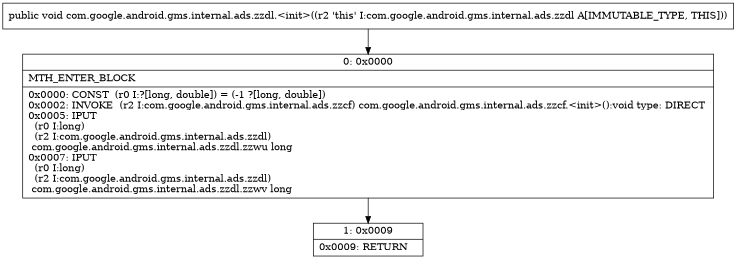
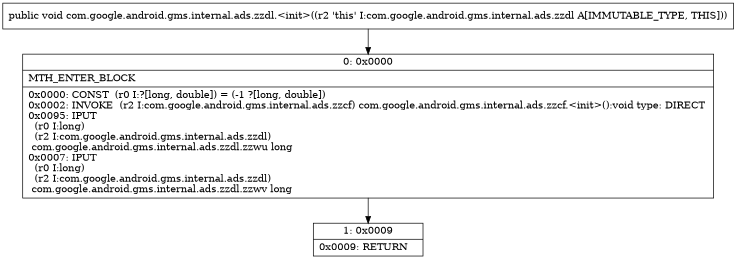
node "0: 0x0000": text "0x0005: IPUT" -> "0x0095: IPUT"
